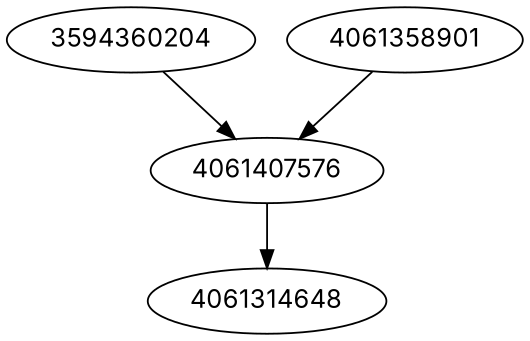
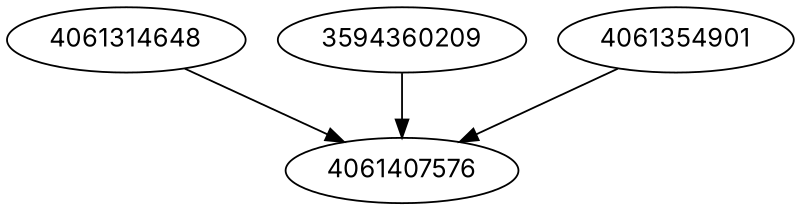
node "3594360204": label "3594360204" -> "3594360209"
node "4061358901": label "4061358901" -> "4061354901"
edge "4061407576" -> "4061314648": reversed
